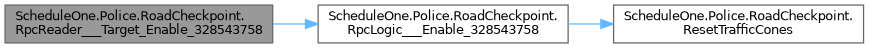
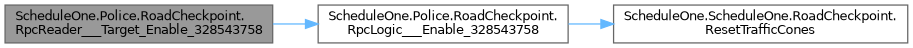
node "ScheduleOne.Police.RoadCheckpoint. ResetTrafficCones": label "ScheduleOne.Police.RoadCheckpoint. ResetTrafficCones" -> "ScheduleOne.ScheduleOne.RoadCheckpoint. ResetTrafficCones"
